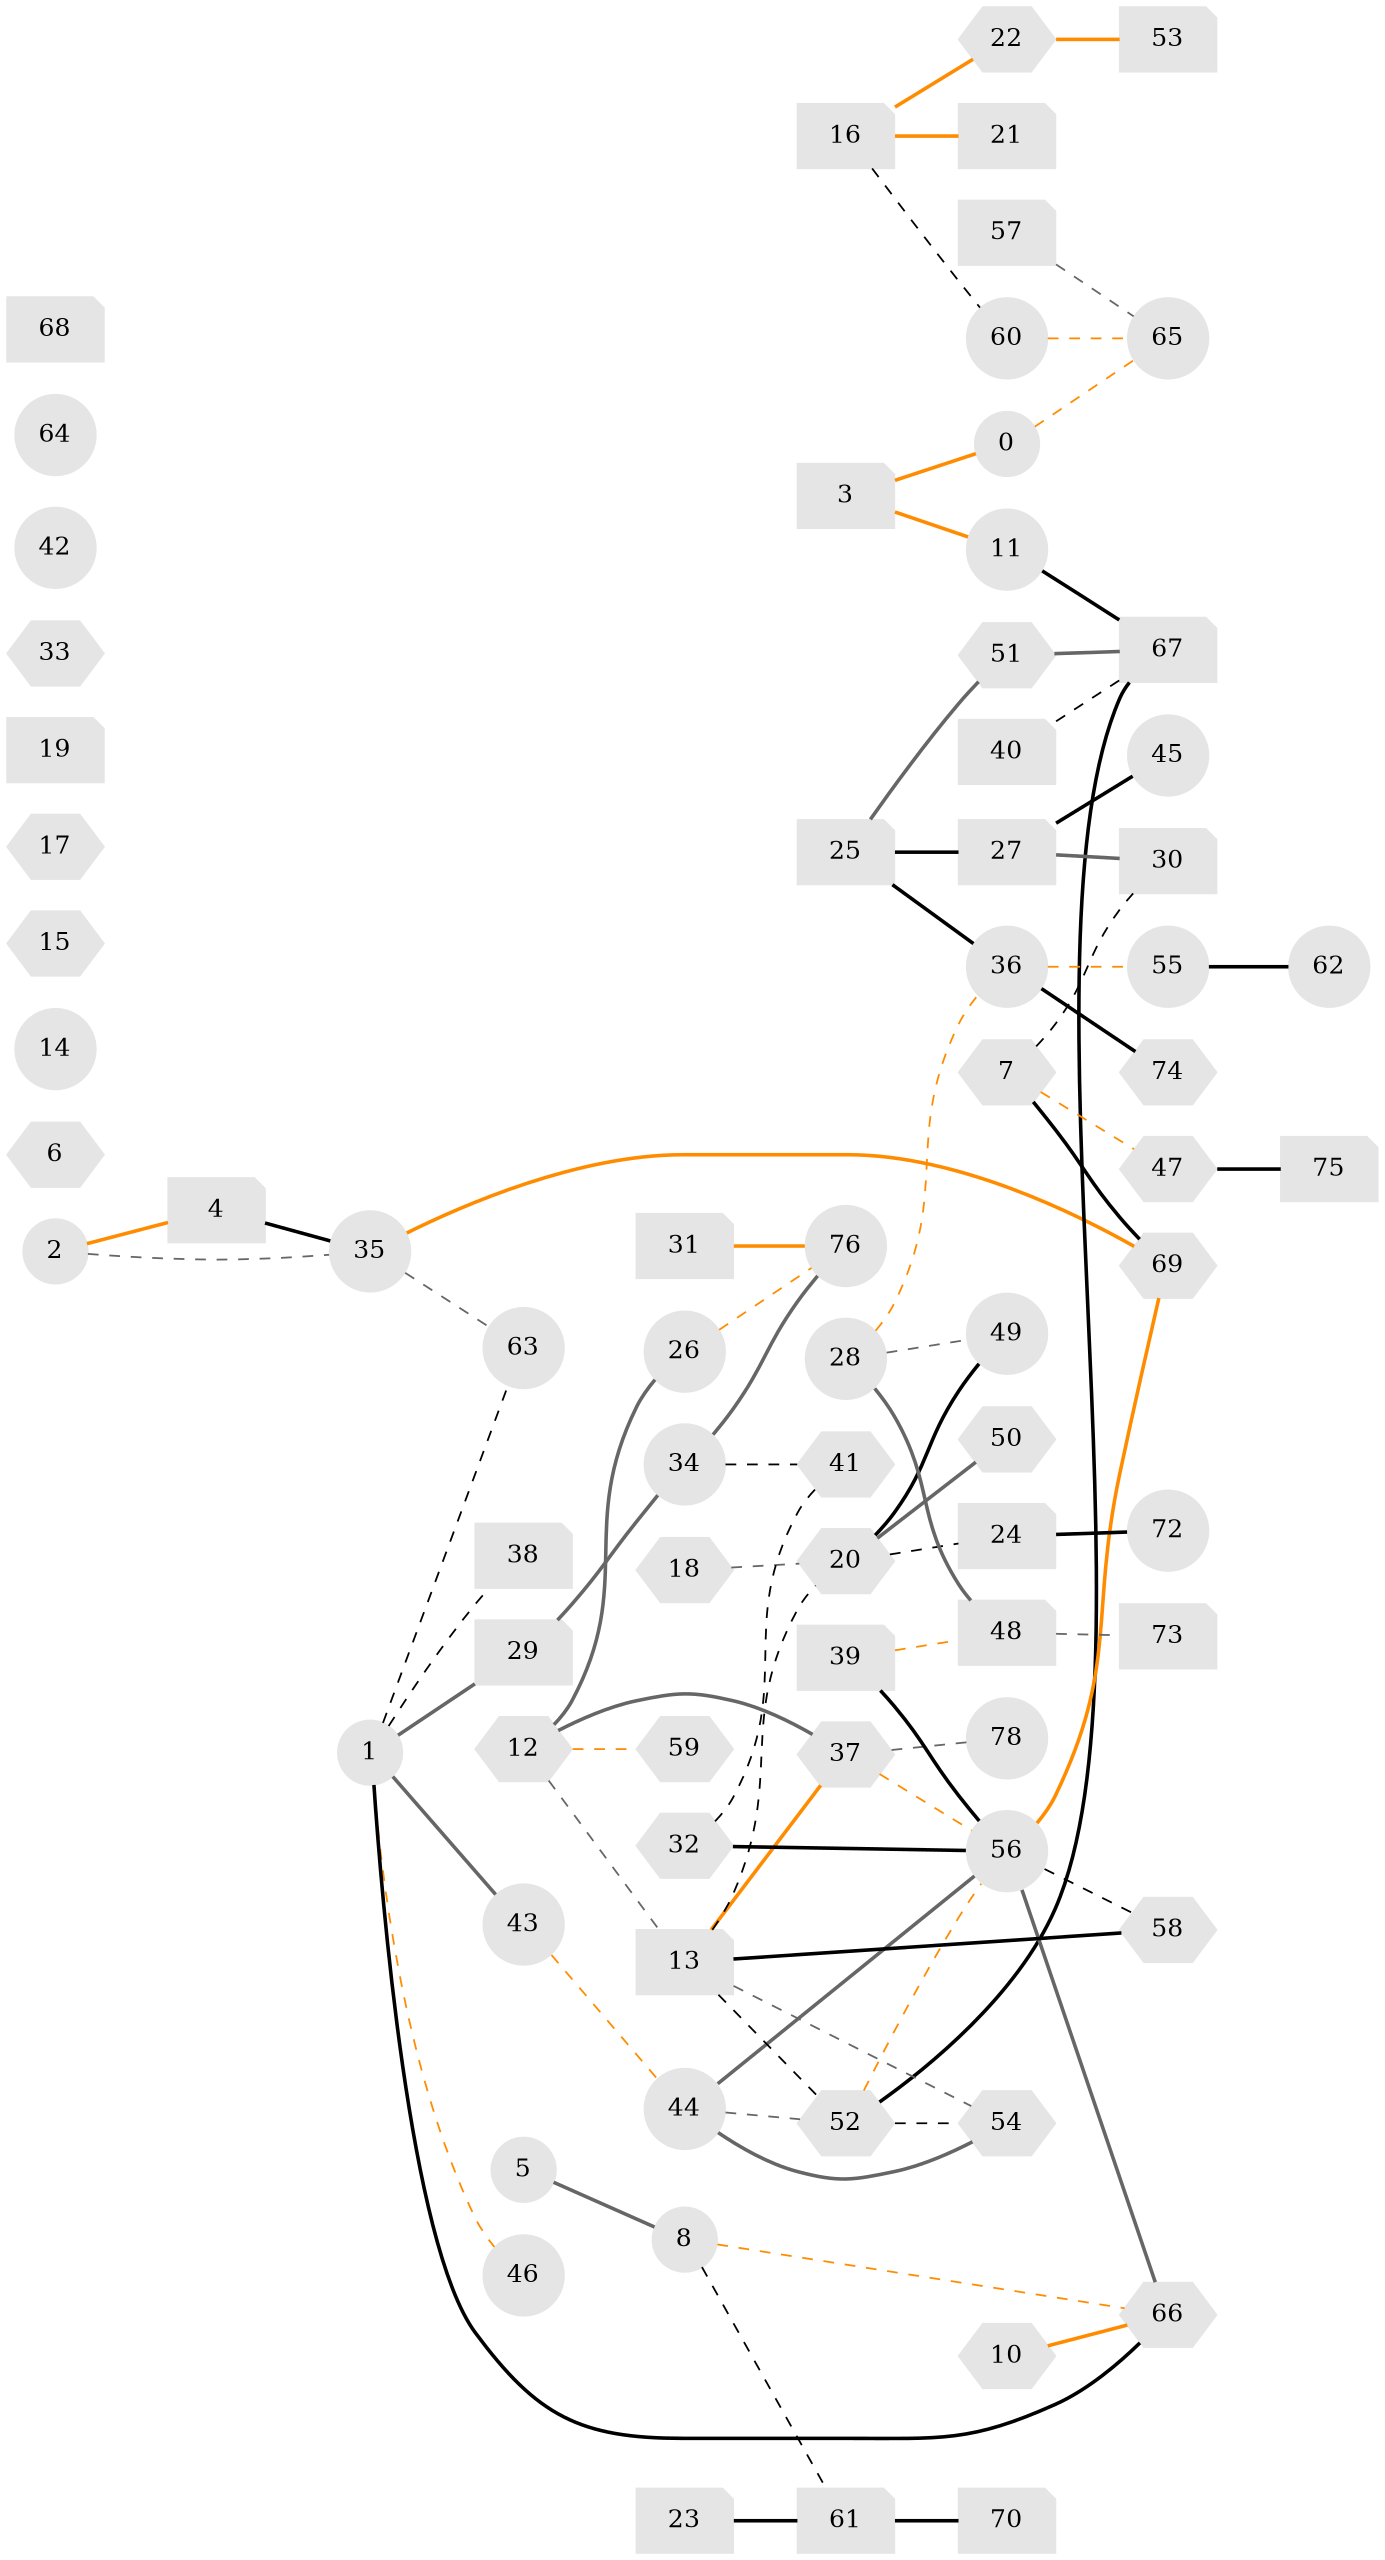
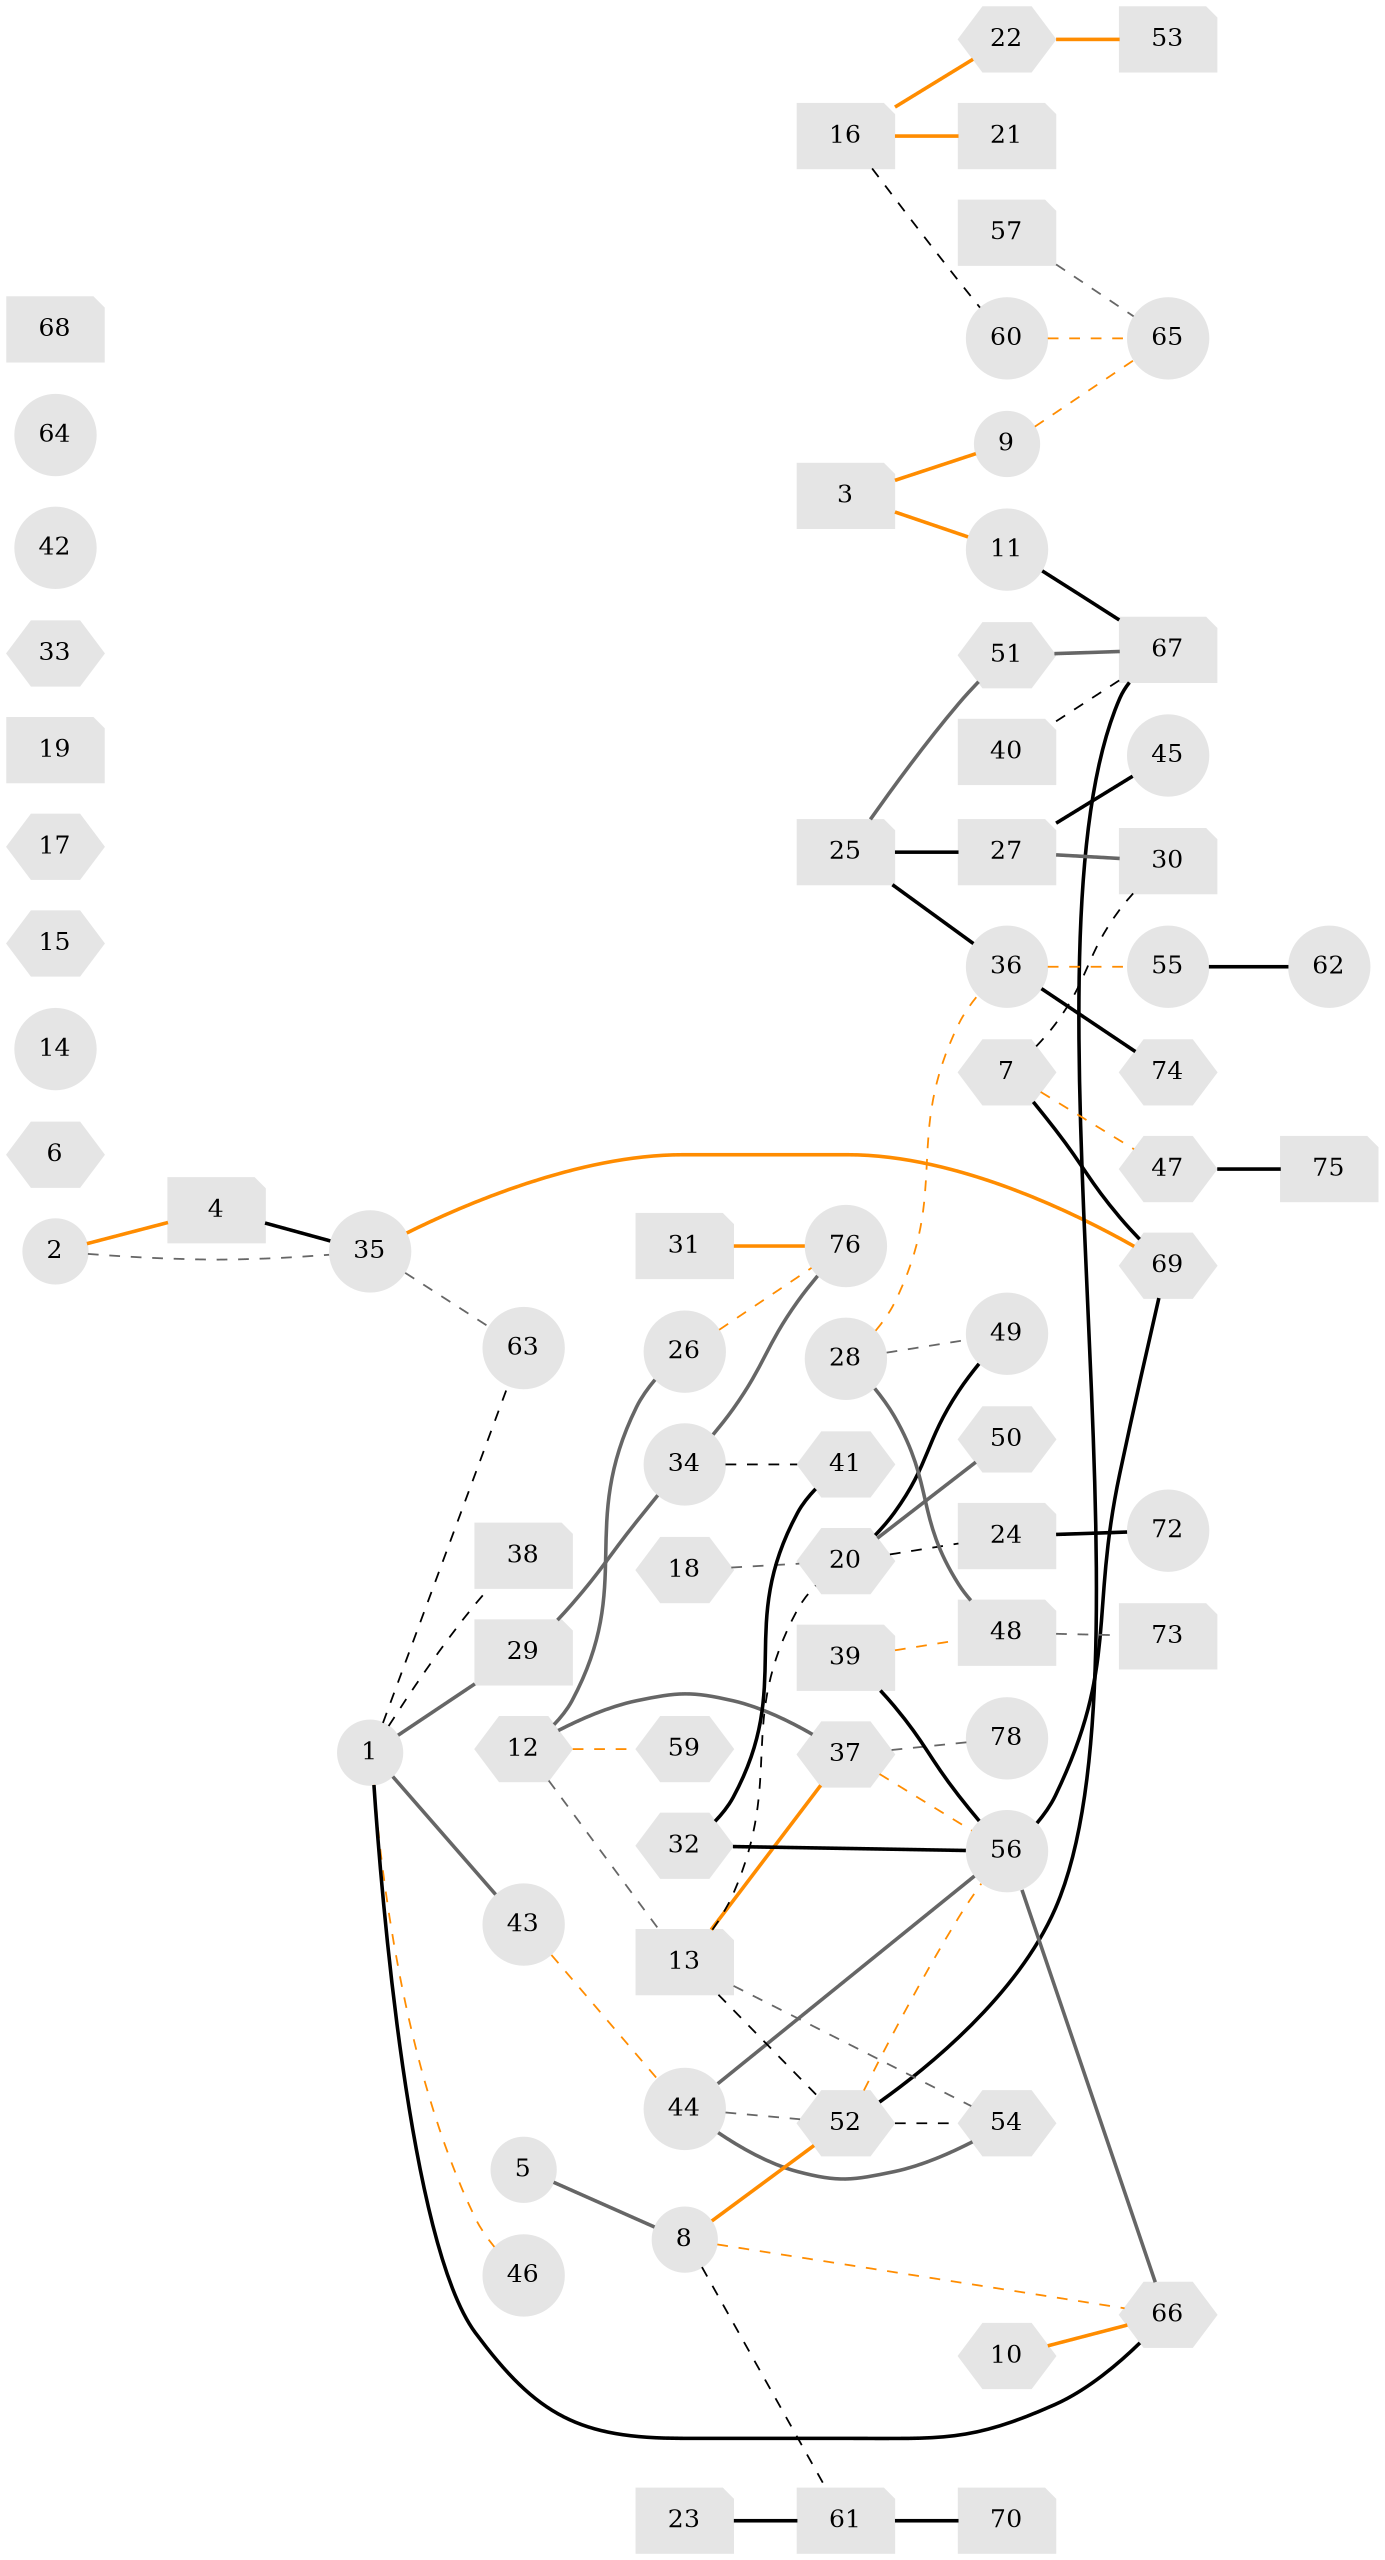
node "0": label "0" -> "9"
edge "69" -- "56": color darkorange -> black
edge "41" -- "32": style dashed -> bold
node "58": removed
edge "52" -- "8": added
